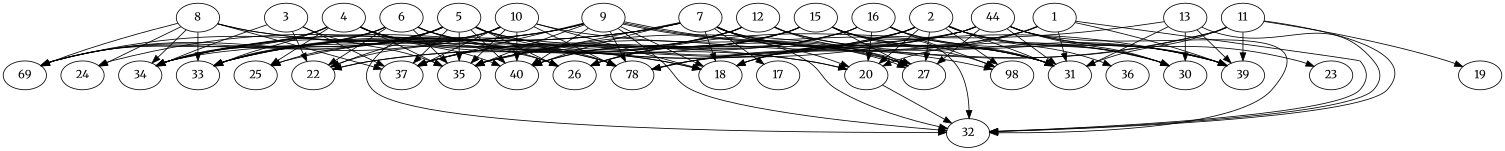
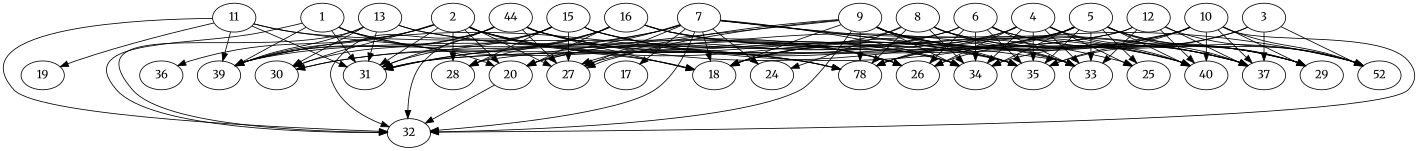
edge "12" -> "27": removed
edge "15" -> "33": now "13" -> "33"
node "69": label "69" -> "29"
node "22": label "22" -> "52"
node "98": label "98" -> "28"
node "23": removed
